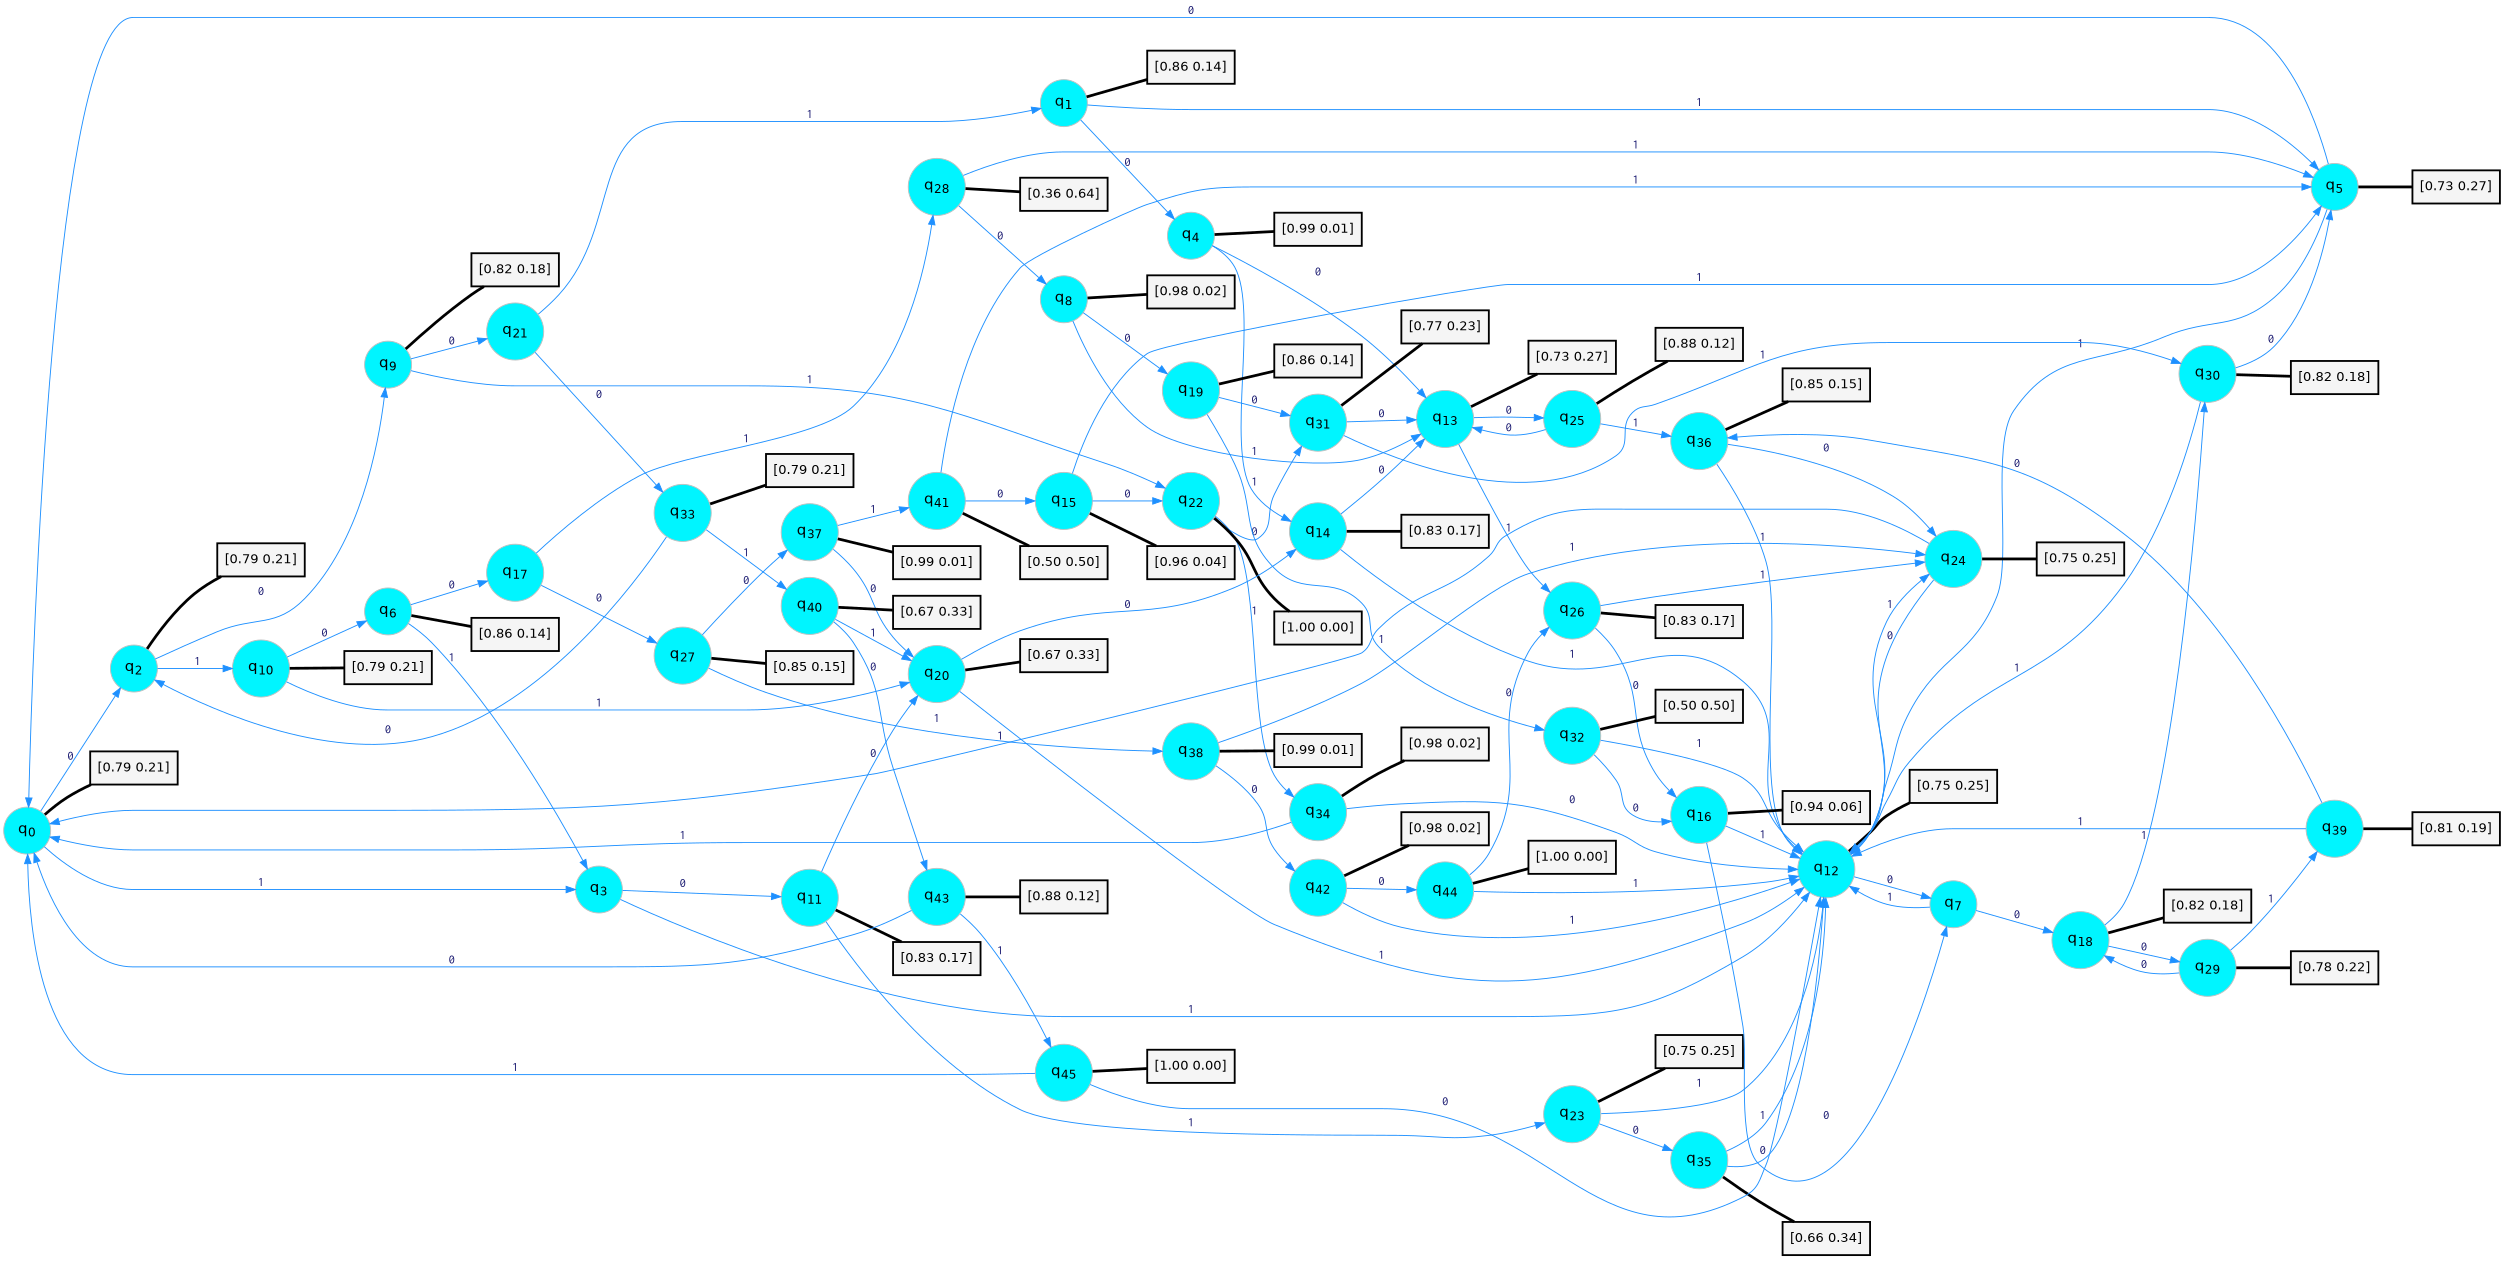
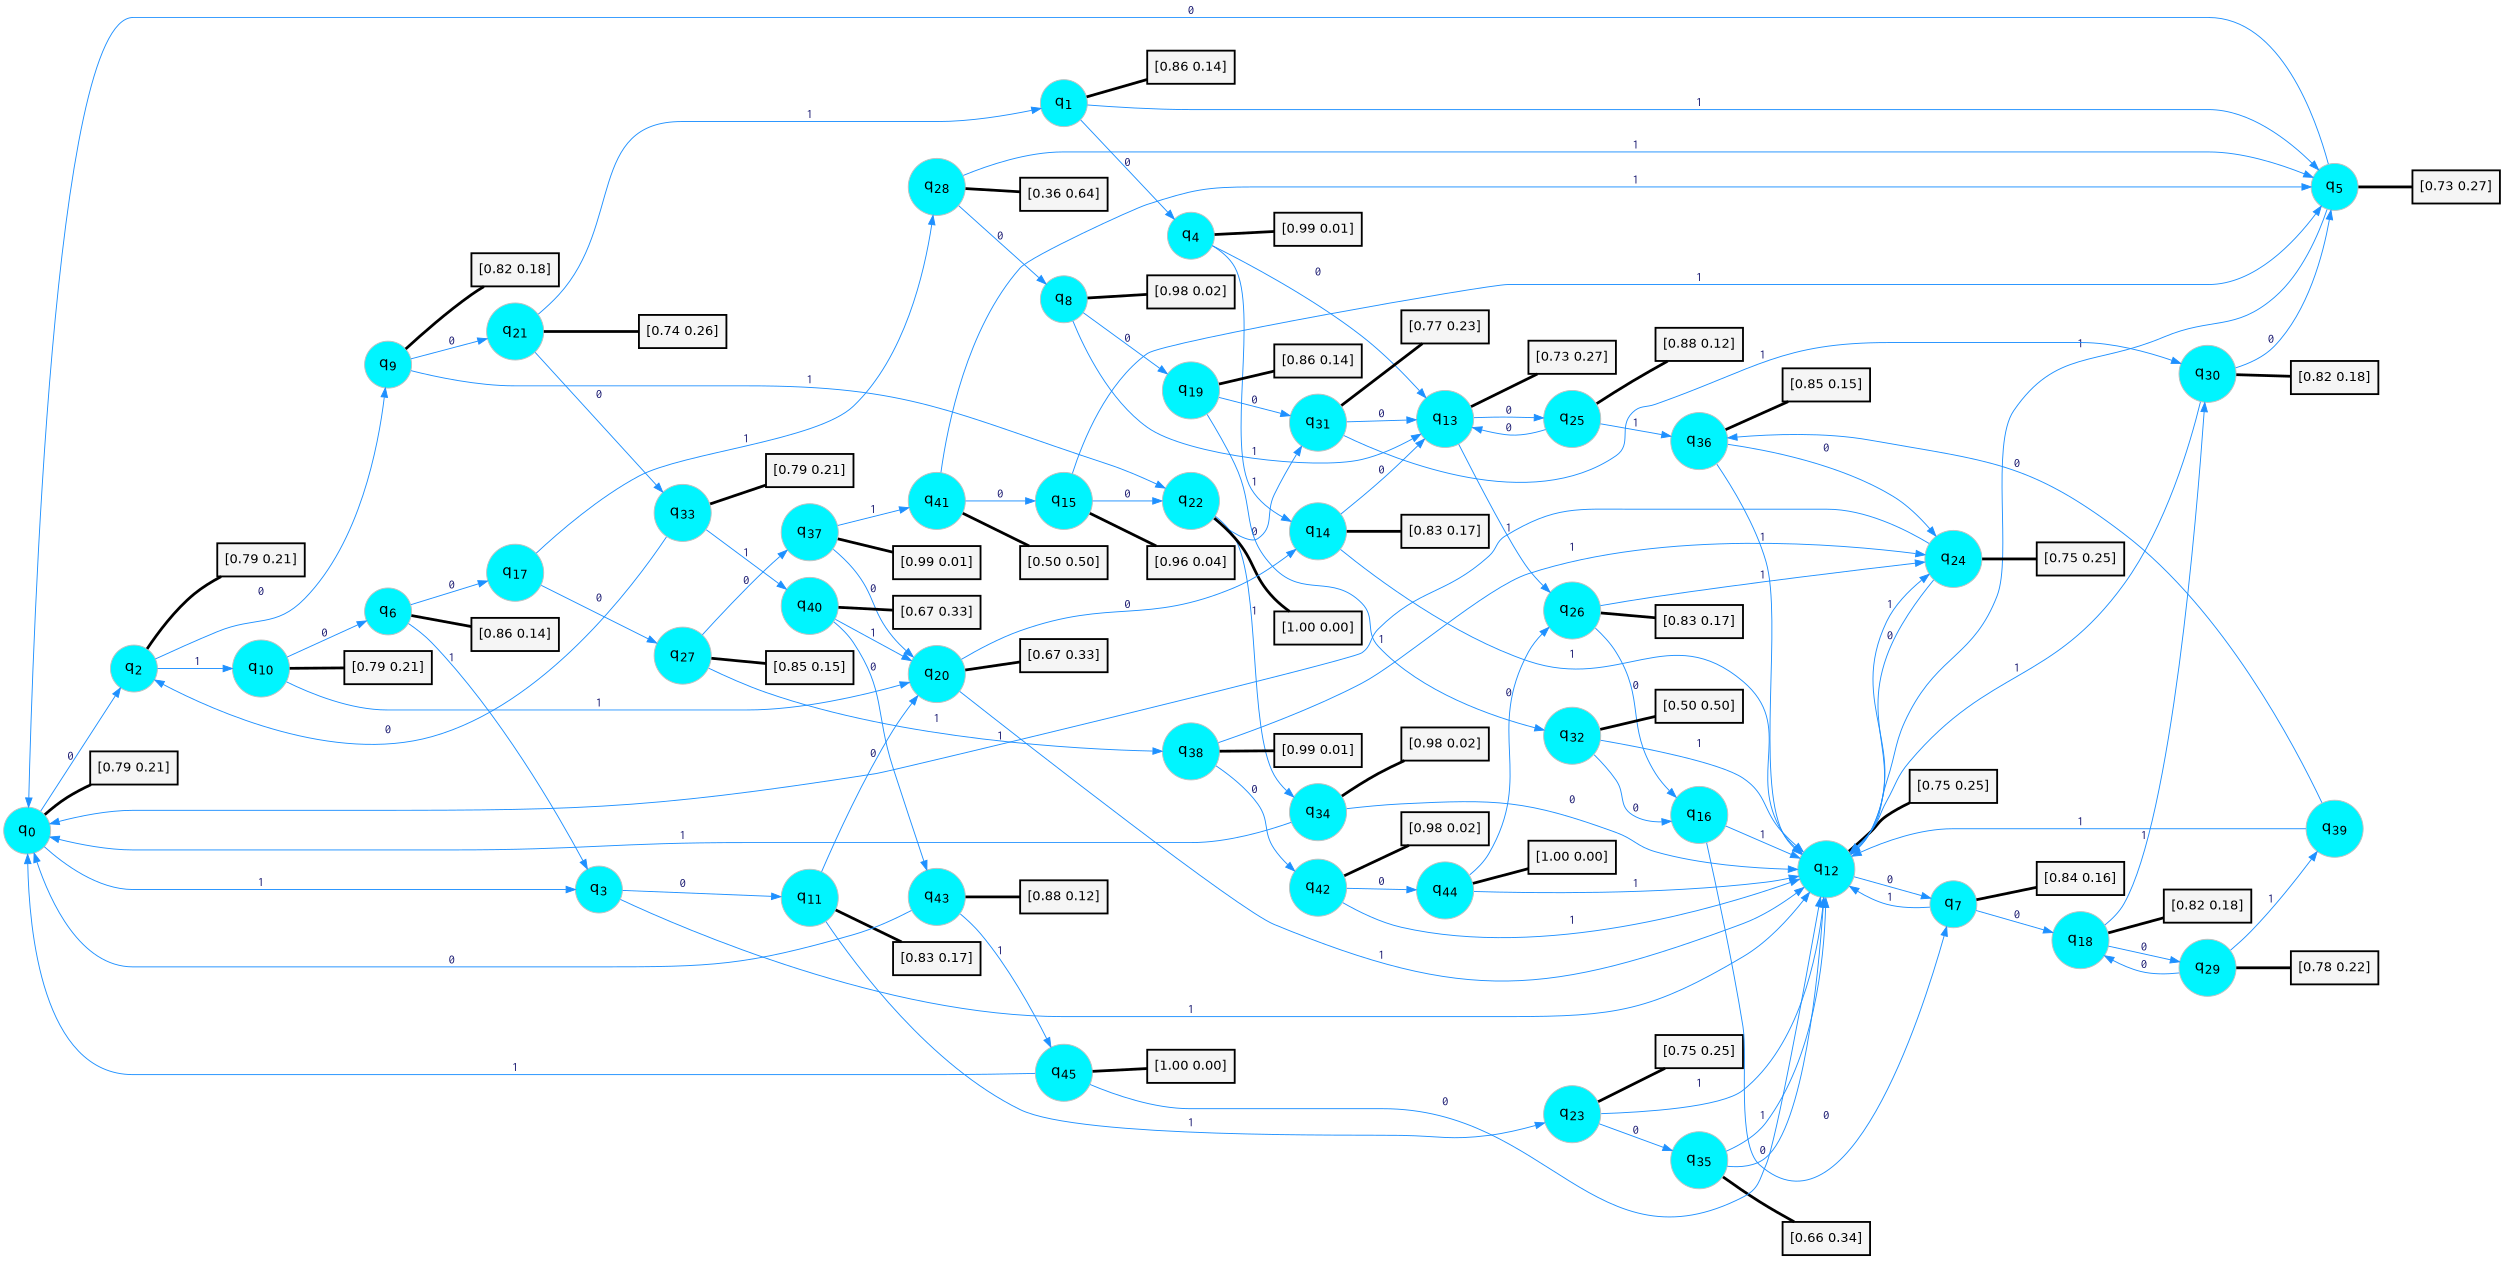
node "[0.74 0.26]": added
node "[0.94 0.06]": removed
node "[0.81 0.19]": removed
node "[0.84 0.16]": added
